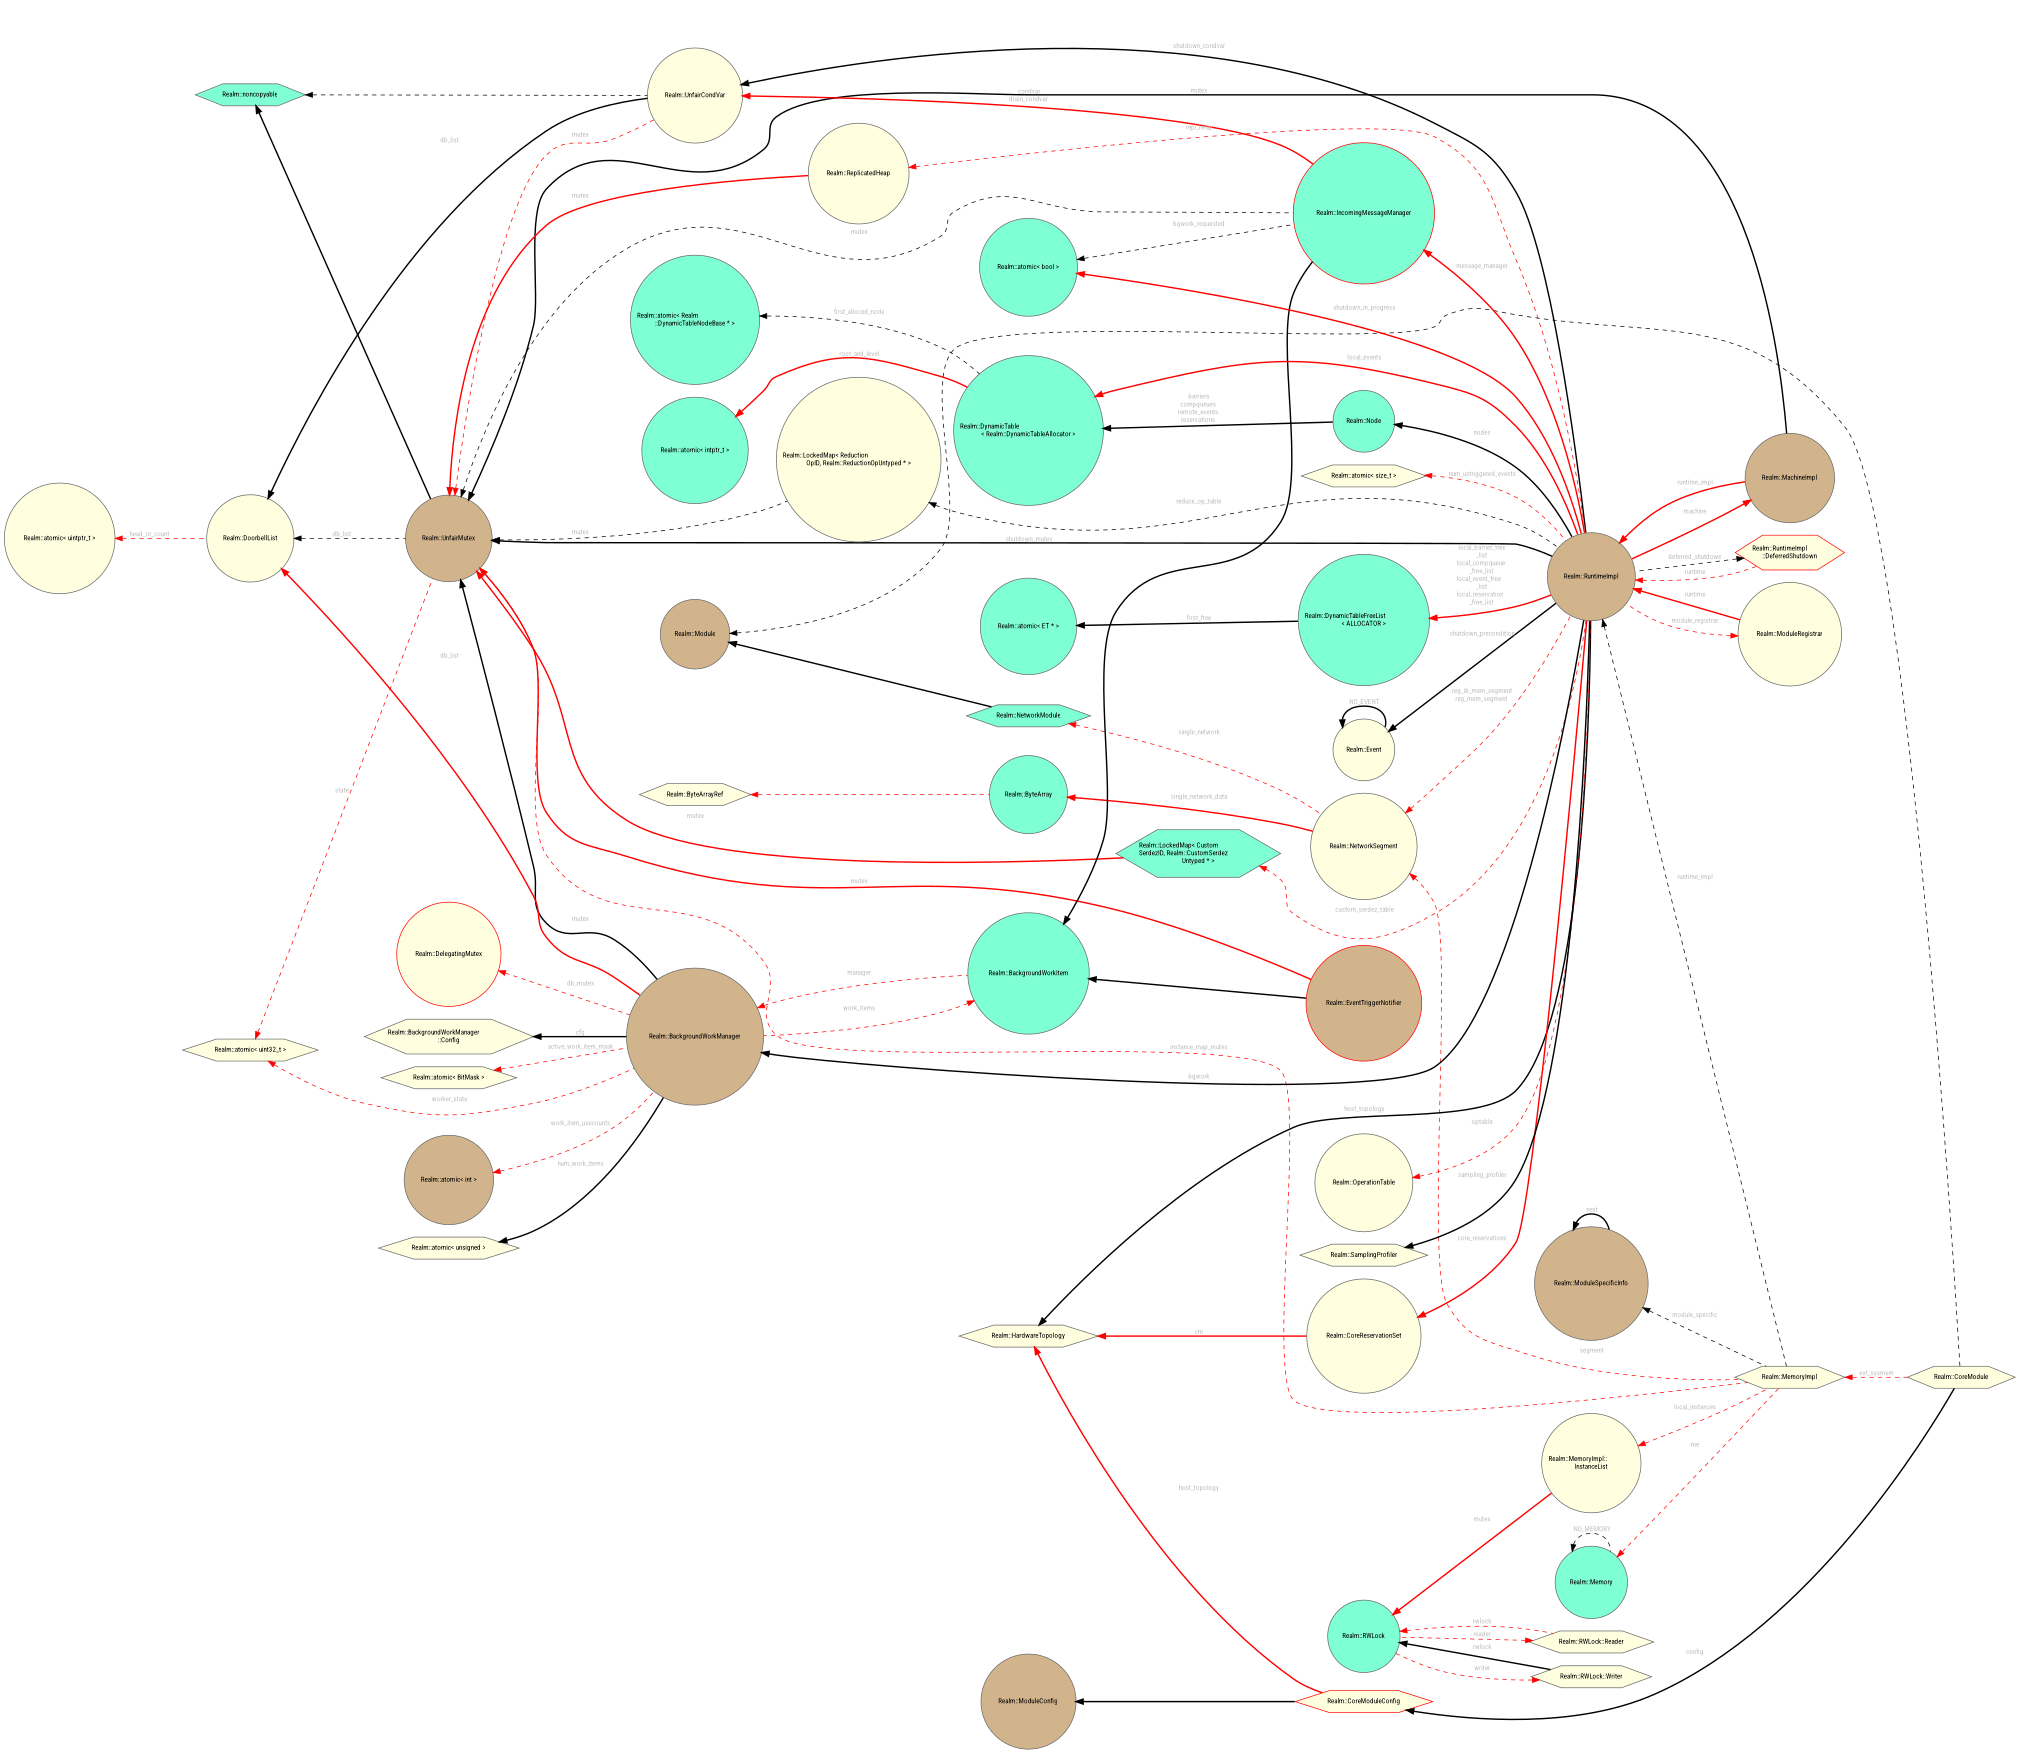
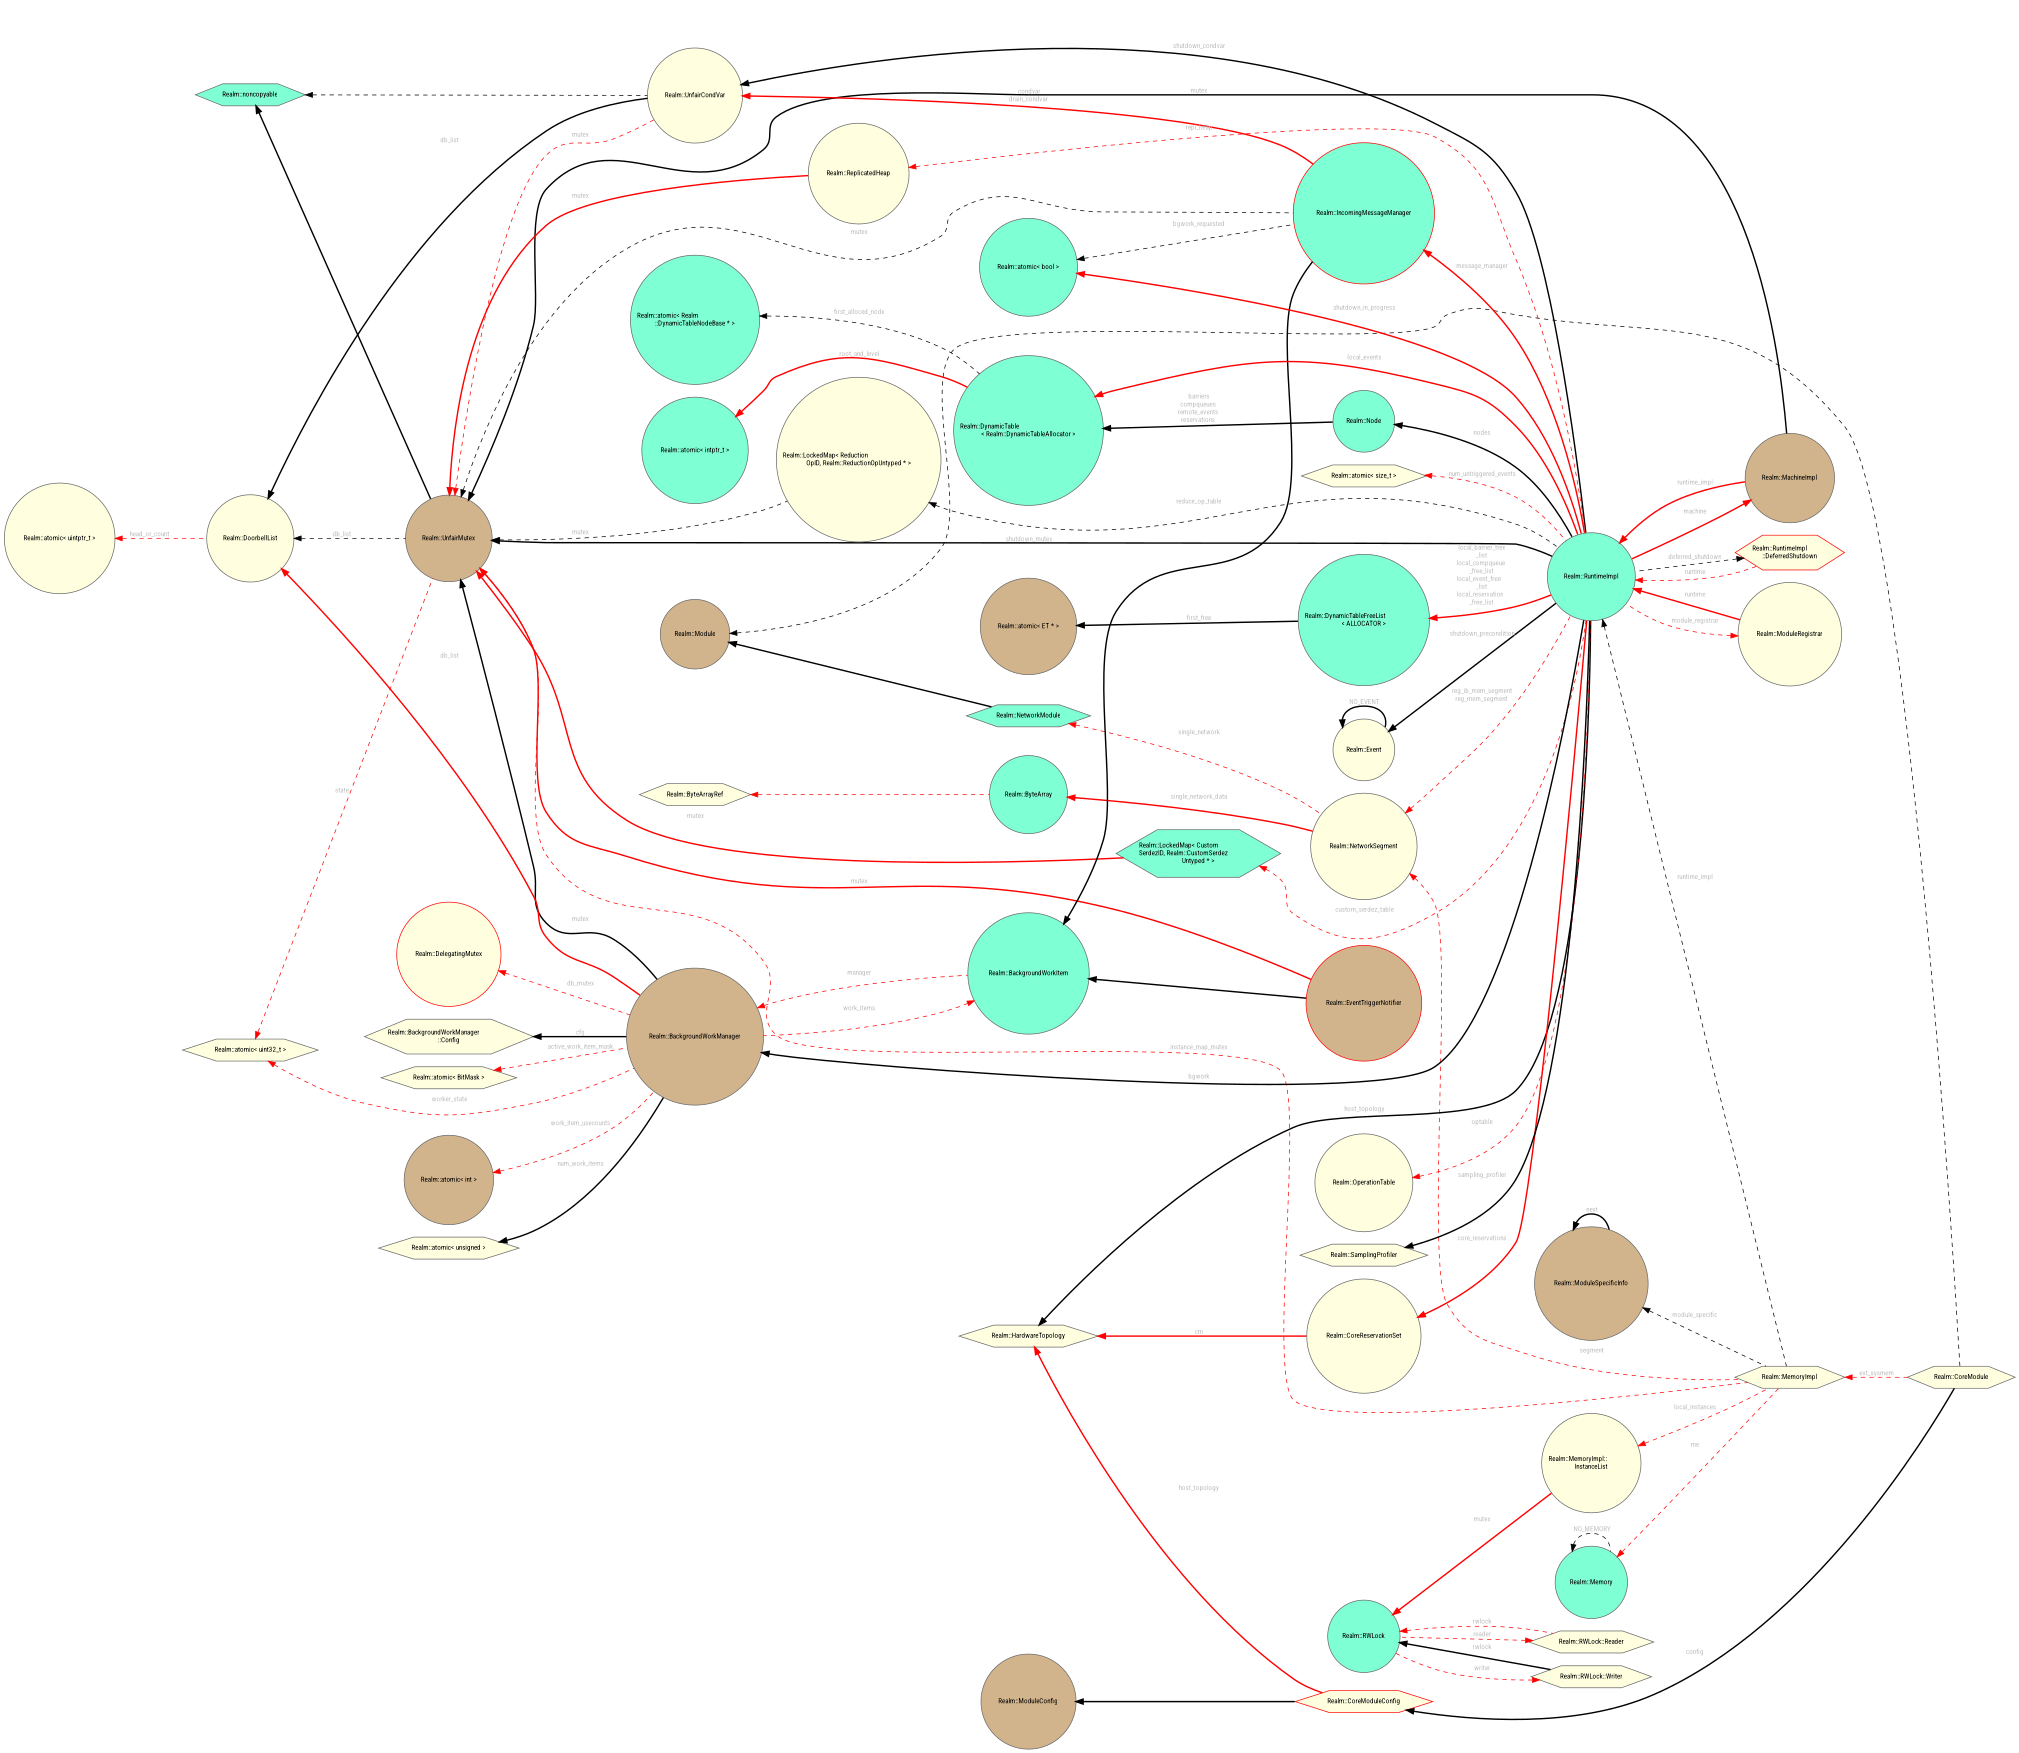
node "Realm::RuntimeImpl": fillcolor tan -> aquamarine
node "Realm::atomic< ET * >": fillcolor aquamarine -> tan
